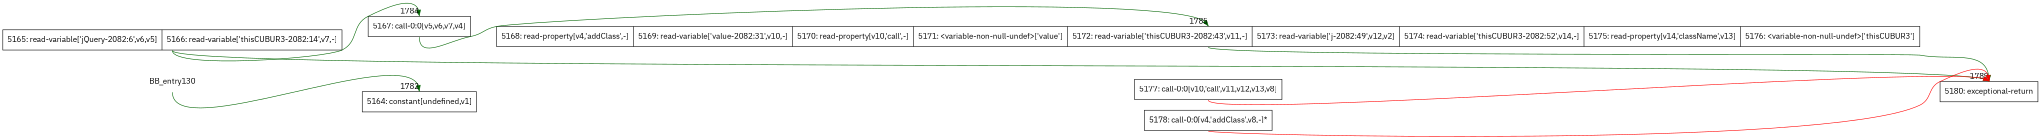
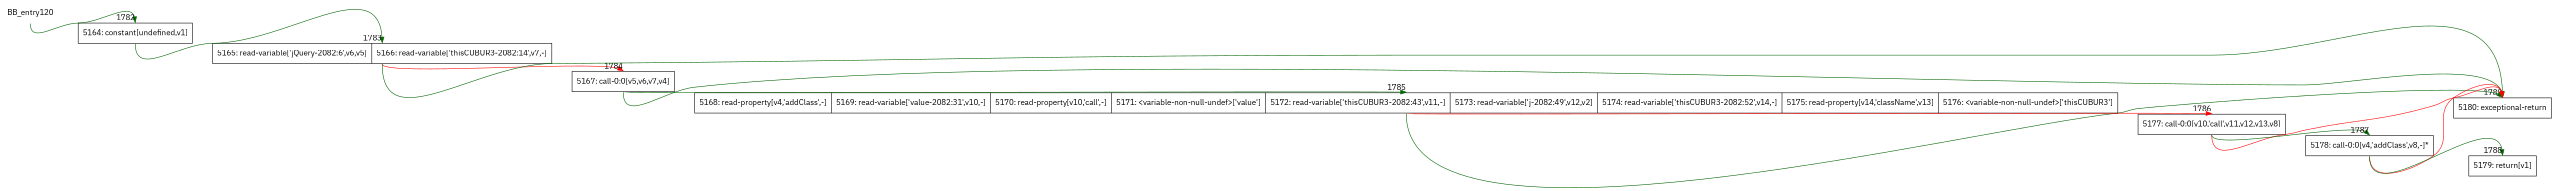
edge "5164: constant[undefined,v1]" -> "5165: read-variable['jQuery-2082:6',v6,v5]": added
edge "5165: read-variable['jQuery-2082:6',v6,v5]" -> "5167: call-0:0[v5,v6,v7,v4]": color darkgreen -> red
edge "5167: call-0:0[v5,v6,v7,v4]" -> "5180: exceptional-return": added
node "BB_entry130": label "BB_entry130" -> "BB_entry120"
edge "5168: read-property[v4,'addClass',-]" -> "5177: call-0:0[v10,'call',v11,v12,v13,v8]": added
edge "5177: call-0:0[v10,'call',v11,v12,v13,v8]" -> "5178: call-0:0[v4,'addClass',v8,-]*": added
node "5179: return[v1]": added
